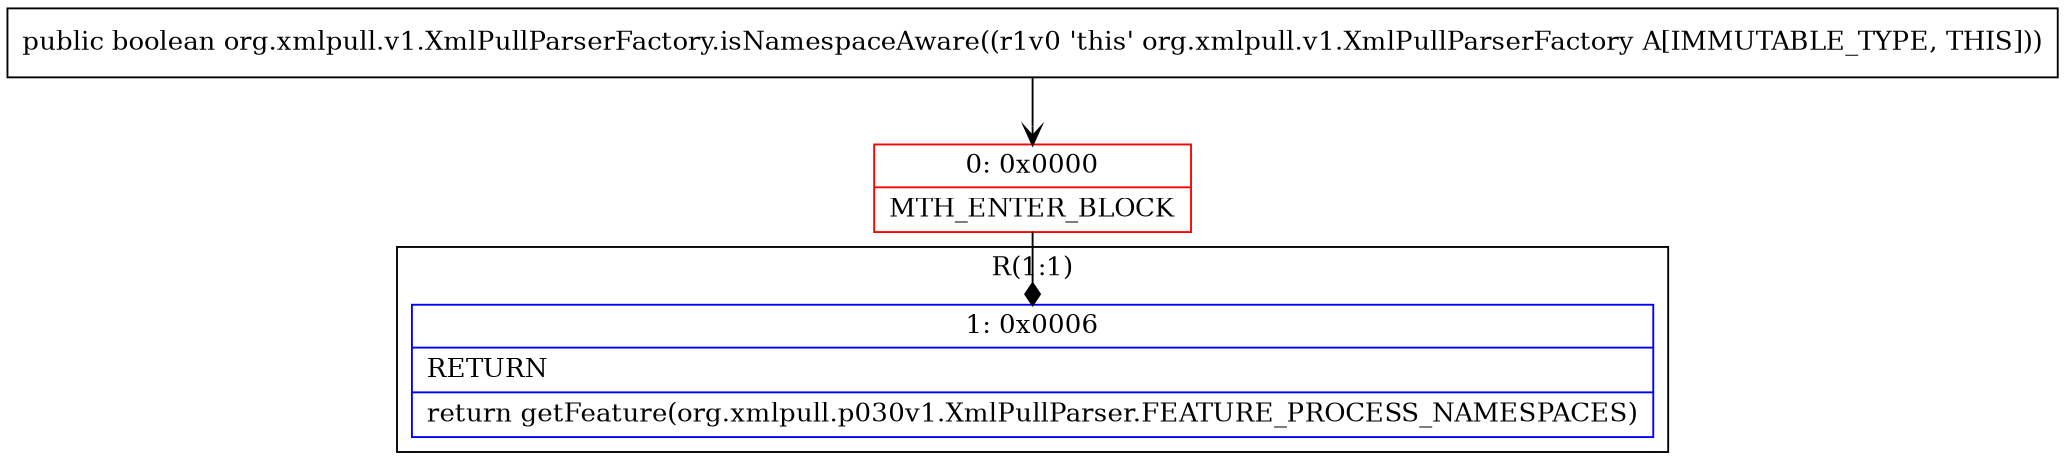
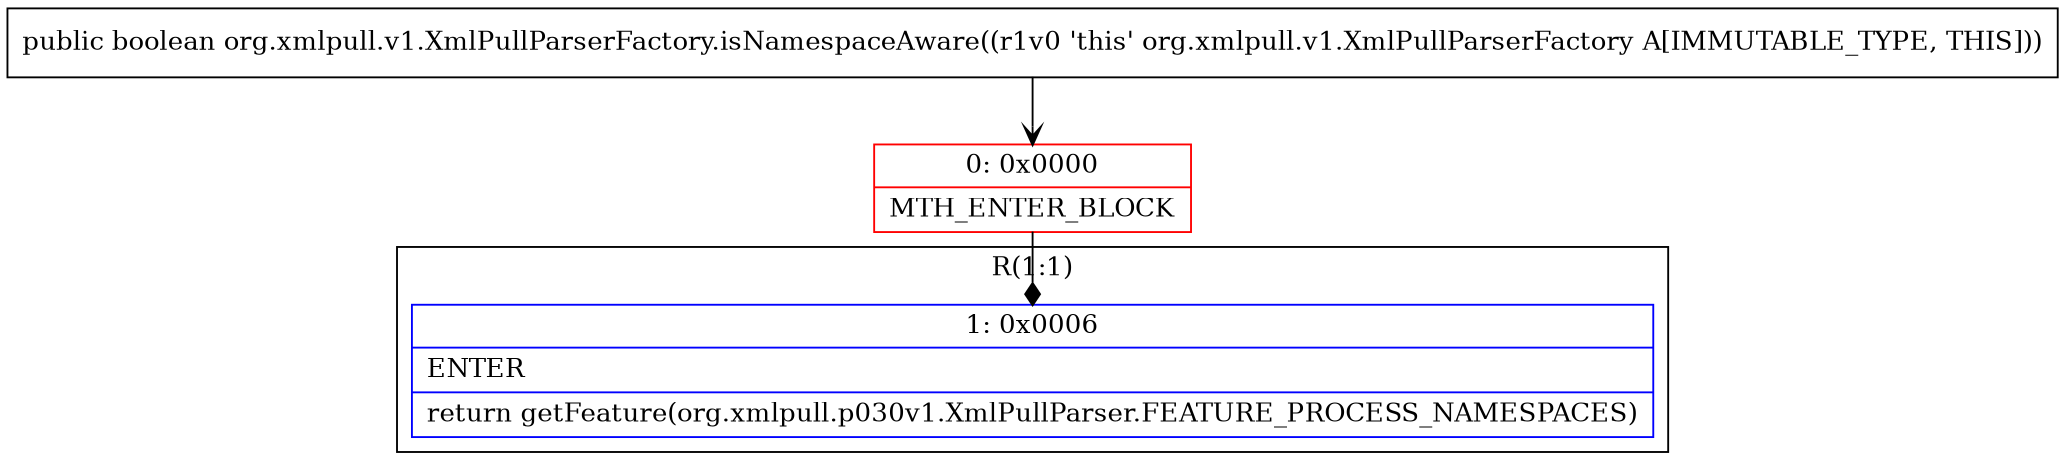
node "1: 0x0006": text "RETURN" -> "ENTER"
